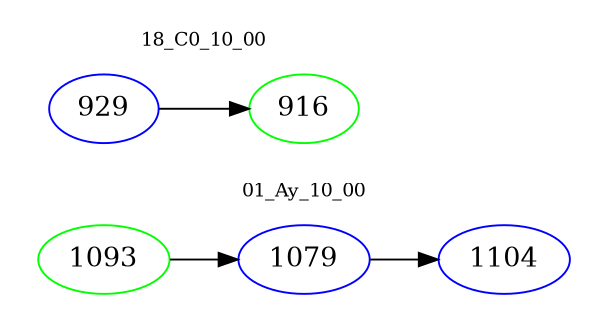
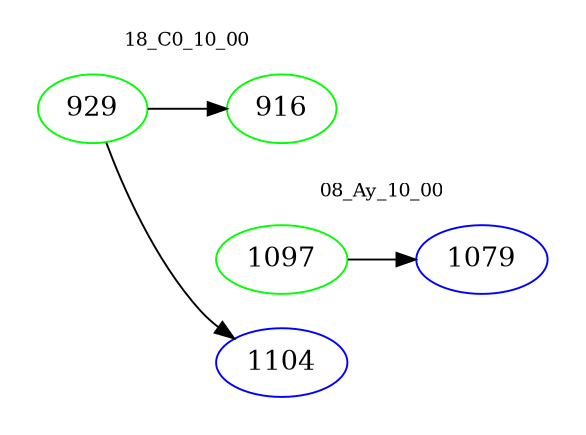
node "929": color blue -> green
cluster "01_Ay_10_00": label "01_Ay_10_00" -> "08_Ay_10_00"
node "1093": label "1093" -> "1097"
edge "1079" -> "1104": now "929" -> "1104"
